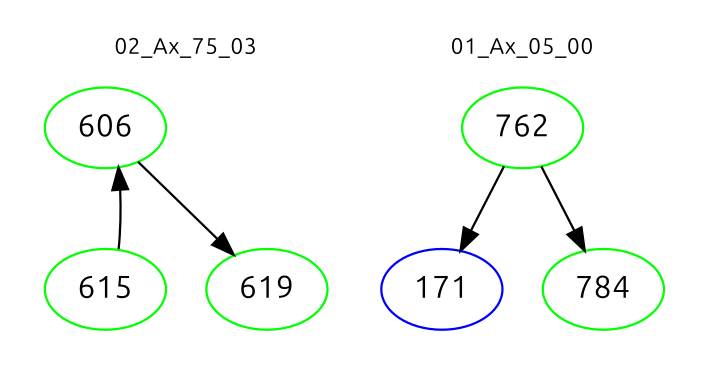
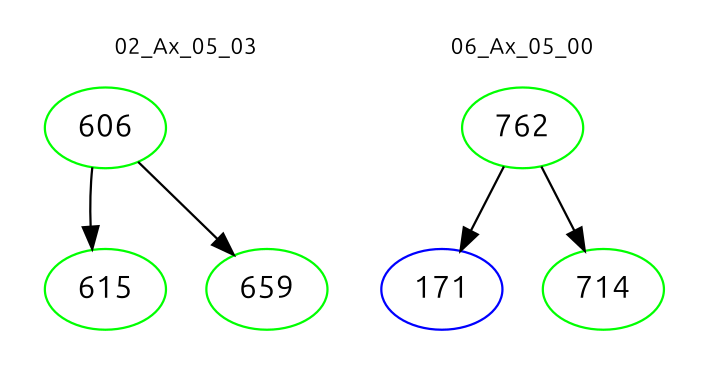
cluster "02_Ax_75_03": label "02_Ax_75_03" -> "02_Ax_05_03"
cluster "01_Ax_05_00": label "01_Ax_05_00" -> "06_Ax_05_00"
edge "615" -> "606": reversed
node "619": label "619" -> "659"
node "784": label "784" -> "714"
